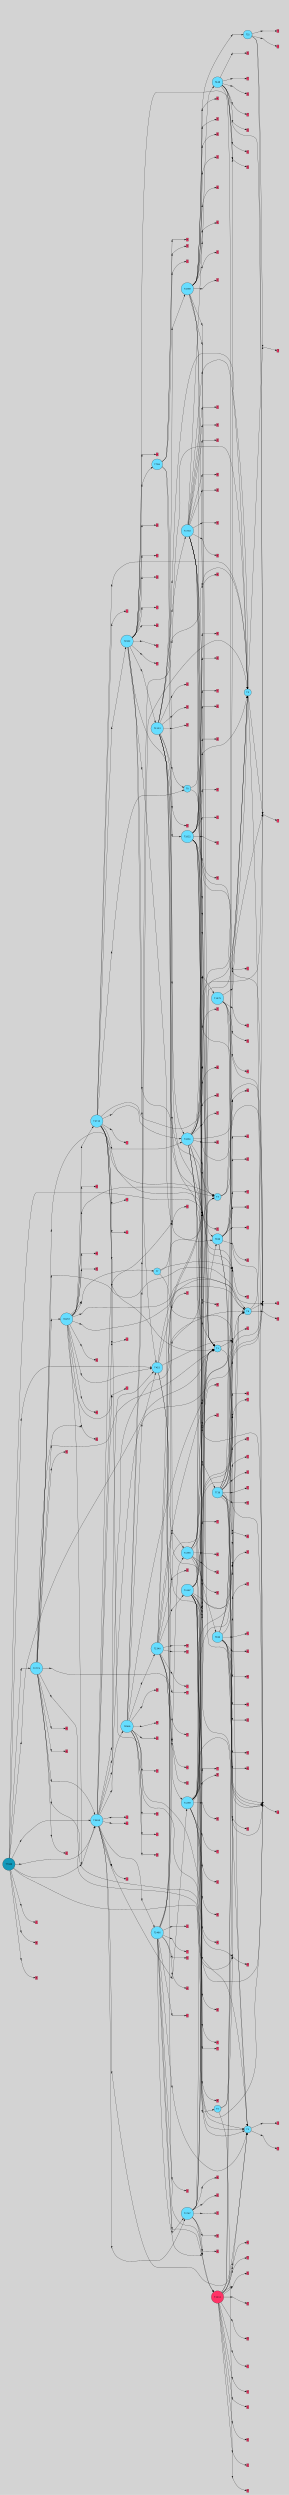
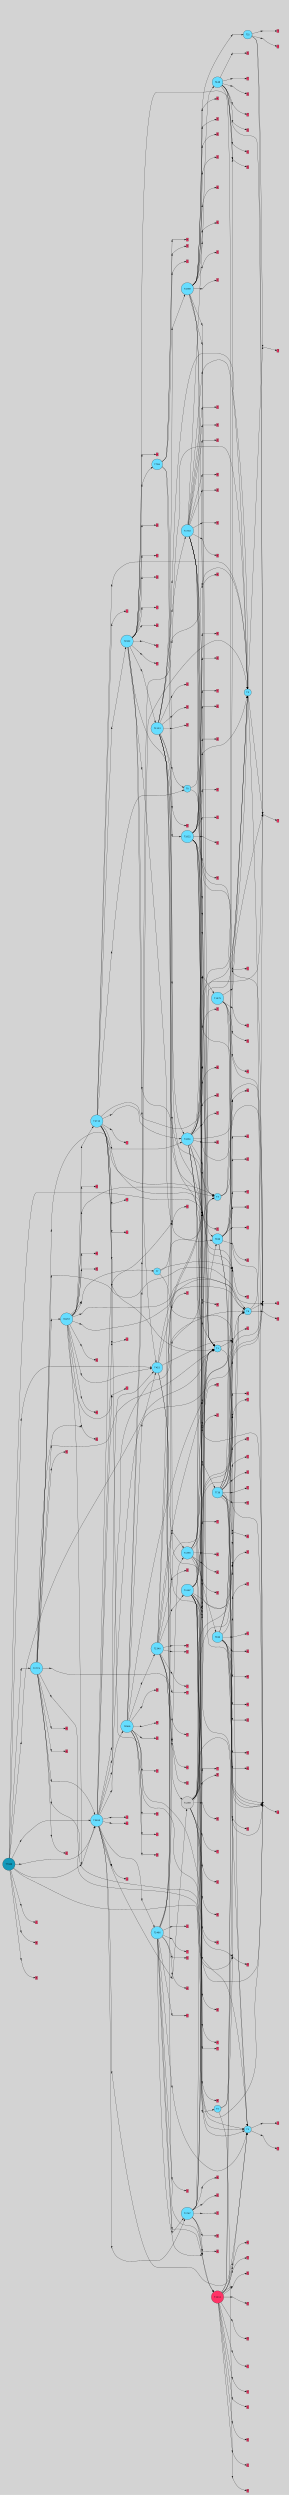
node "T1269": fillcolor #66ddff -> #cccccc
